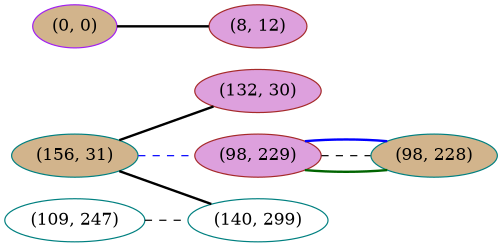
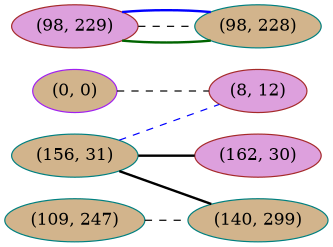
edge "(0, 0)" -- "(8, 12)": style bold -> dashed
node "(132, 30)": label "(132, 30)" -> "(162, 30)"
edge "(156, 31)" -- "(98, 229)": now "(156, 31)" -- "(8, 12)"
node "(109, 247)": fillcolor white -> tan
node "(140, 299)": fillcolor white -> tan
